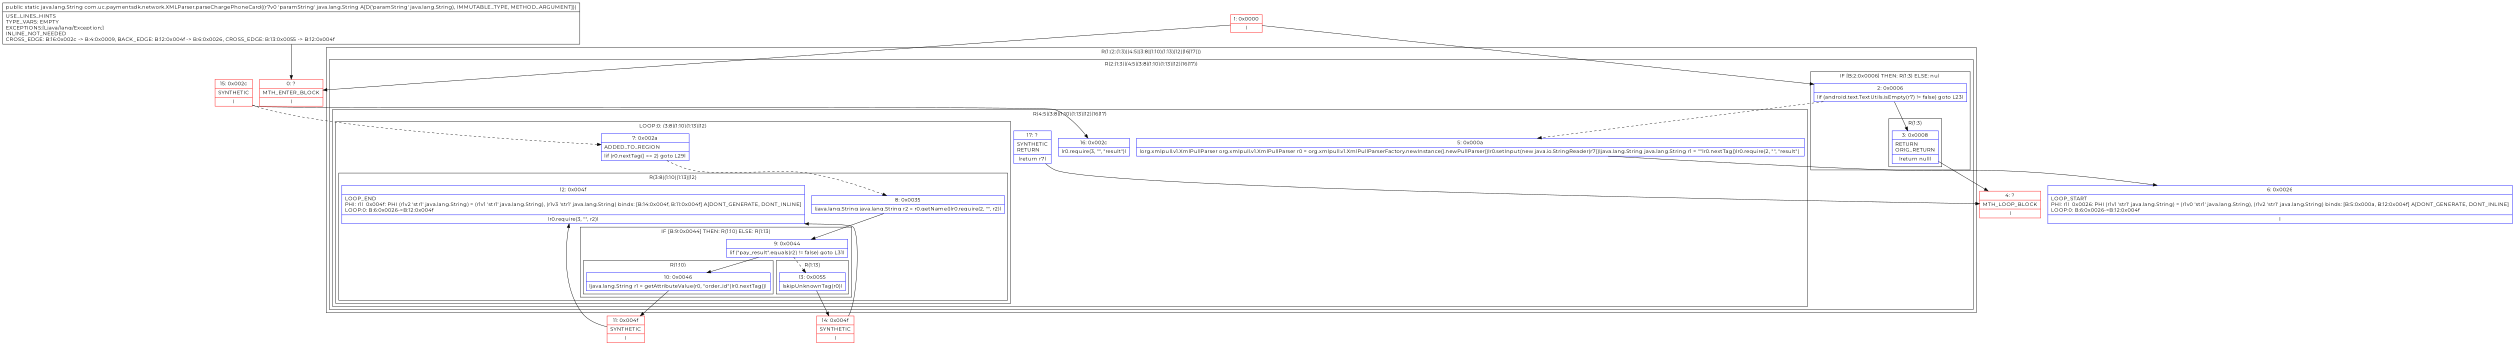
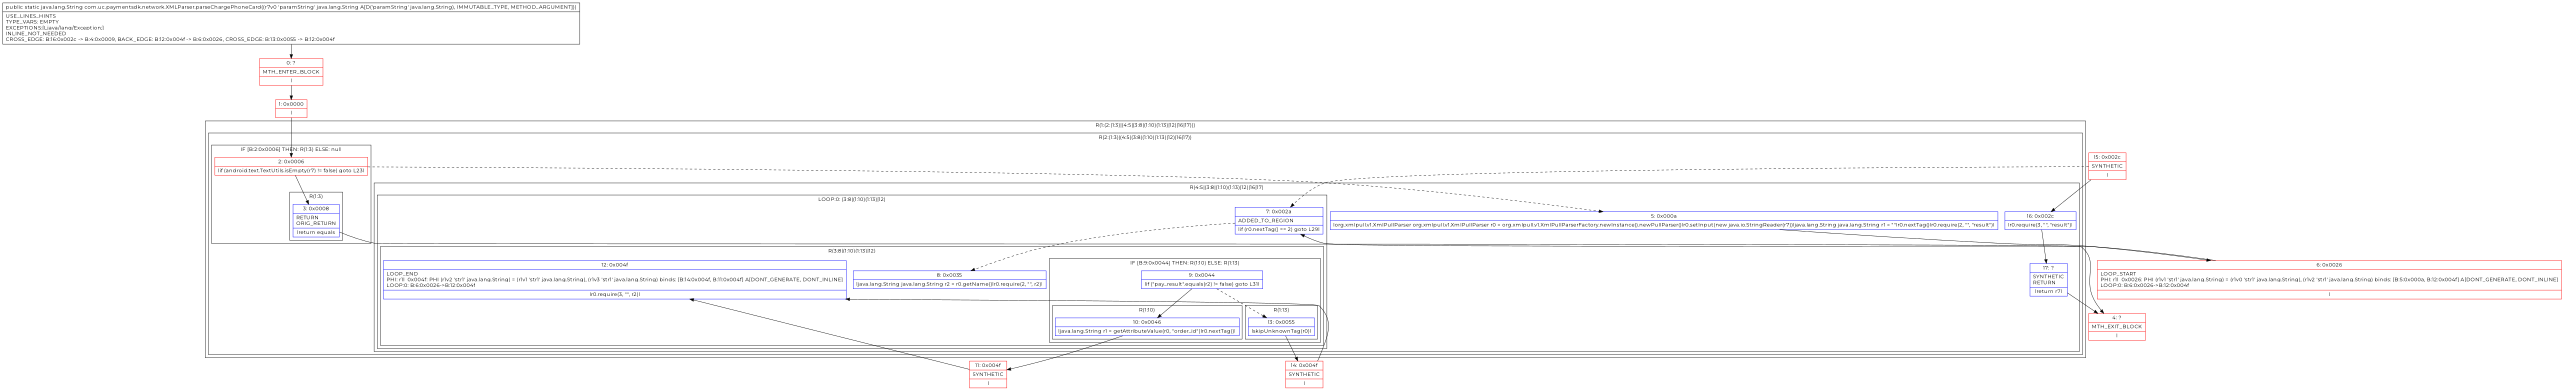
edge "1: 0x0000" -> "0: ?": reversed
node "2: 0x0006": color blue -> red
node "3: 0x0008": text "lreturn nulll" -> "lreturn equals"
node "4: ?": text "MTH_LOOP_BLOCK" -> "MTH_EXIT_BLOCK"
node "6: 0x0026": color blue -> red
edge "8: 0x0035" -> "9: 0x0044": removed
edge "16: 0x002c" -> "17: ?": added
edge "6: 0x0026" -> "7: 0x002a": added
